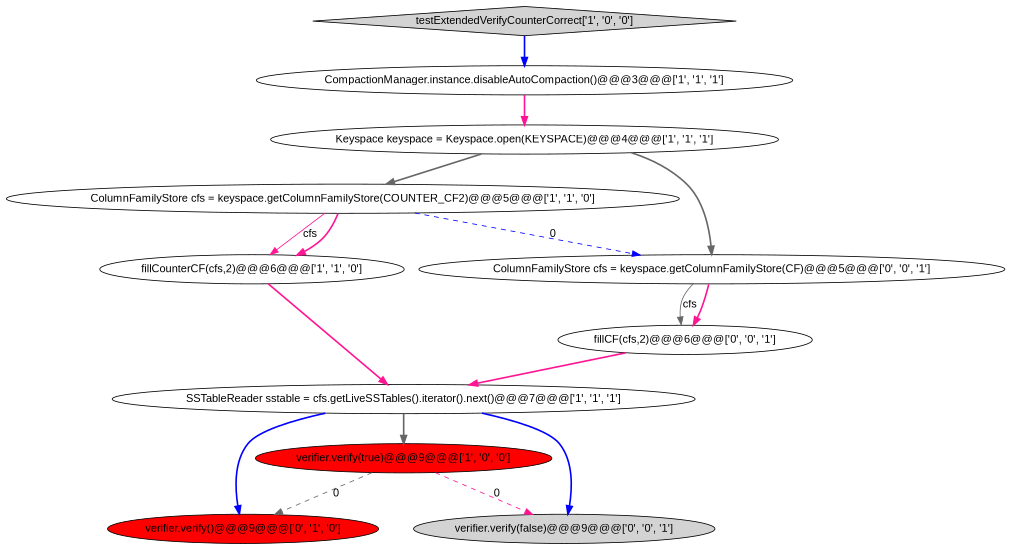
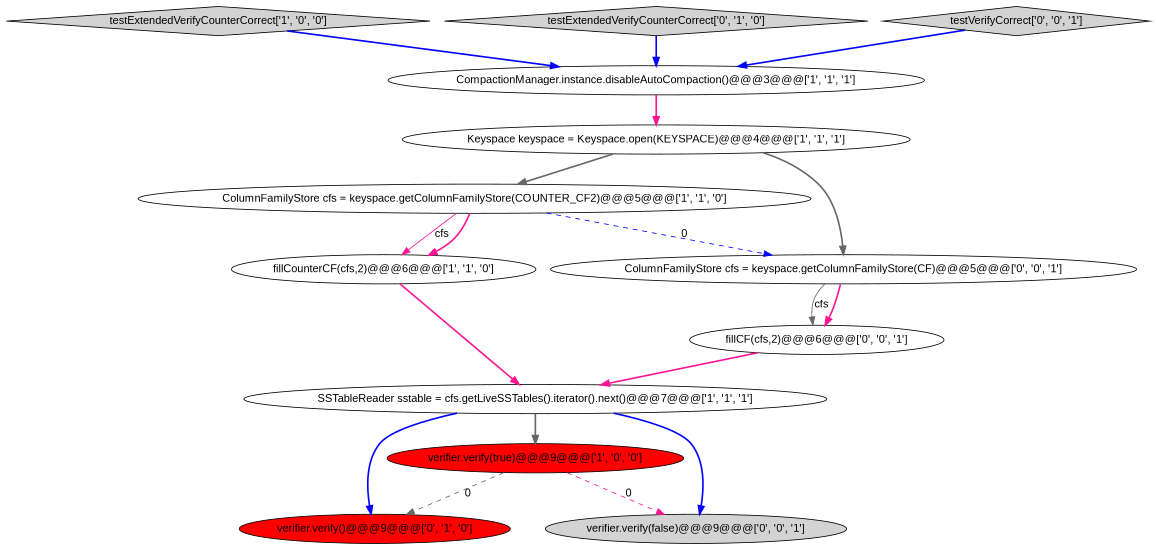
node "testExtendedVerifyCounterCorrect['0', '1', '0']": added
node "testVerifyCorrect['0', '0', '1']": added
